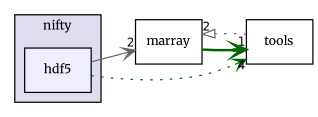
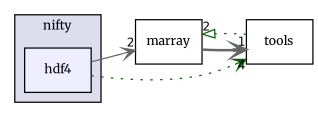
edge "tools" -> "marray": color gray40 -> darkgreen
edge "marray" -> "tools": color darkgreen -> gray40
node "hdf5": label "hdf5" -> "hdf4"
